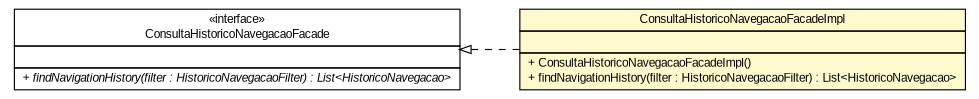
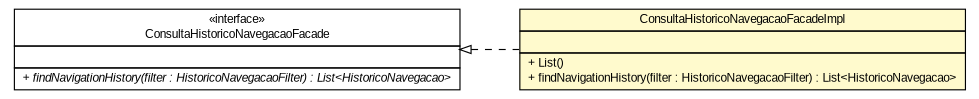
node "ConsultaHistoricoNavegacaoFacadeImpl": text "+ ConsultaHistoricoNavegacaoFacadeImpl()" -> "+ List()"
